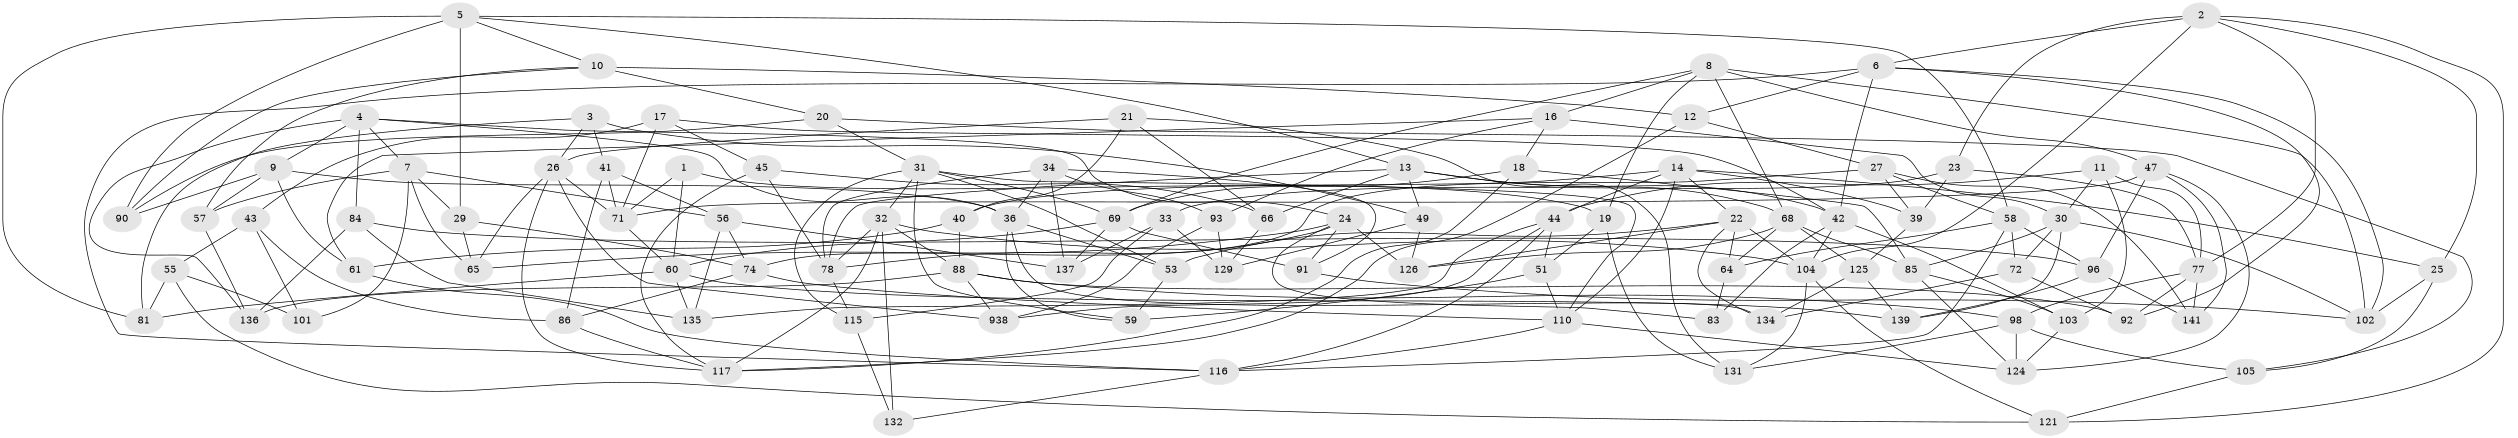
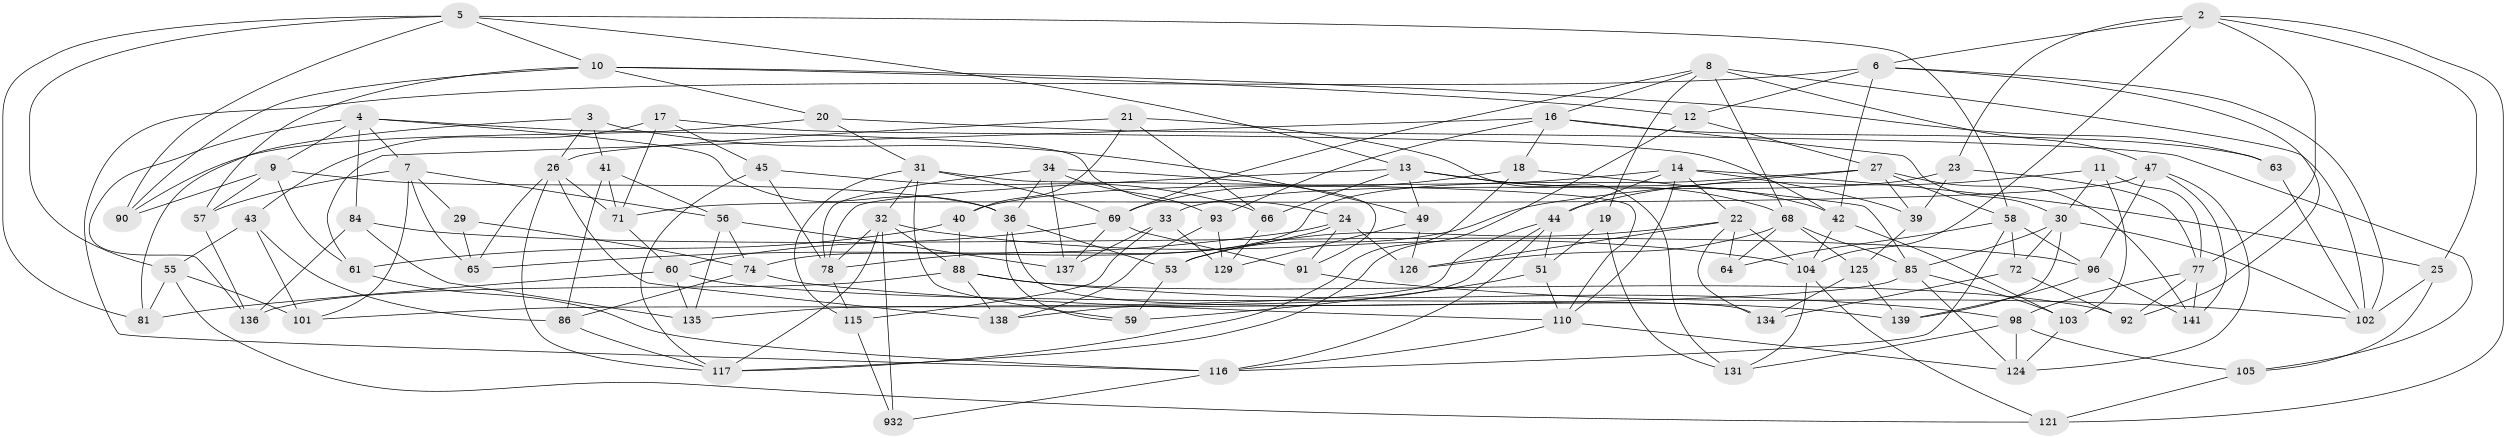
edge "5" -- "29": now "5" -- "55"
node "1": removed
node "63": added
edge "31" -- "53": now "27" -- "53"
edge "85" -- "101": added
node "938": label "938" -> "138"
node "83": removed
node "132": label "132" -> "932"
